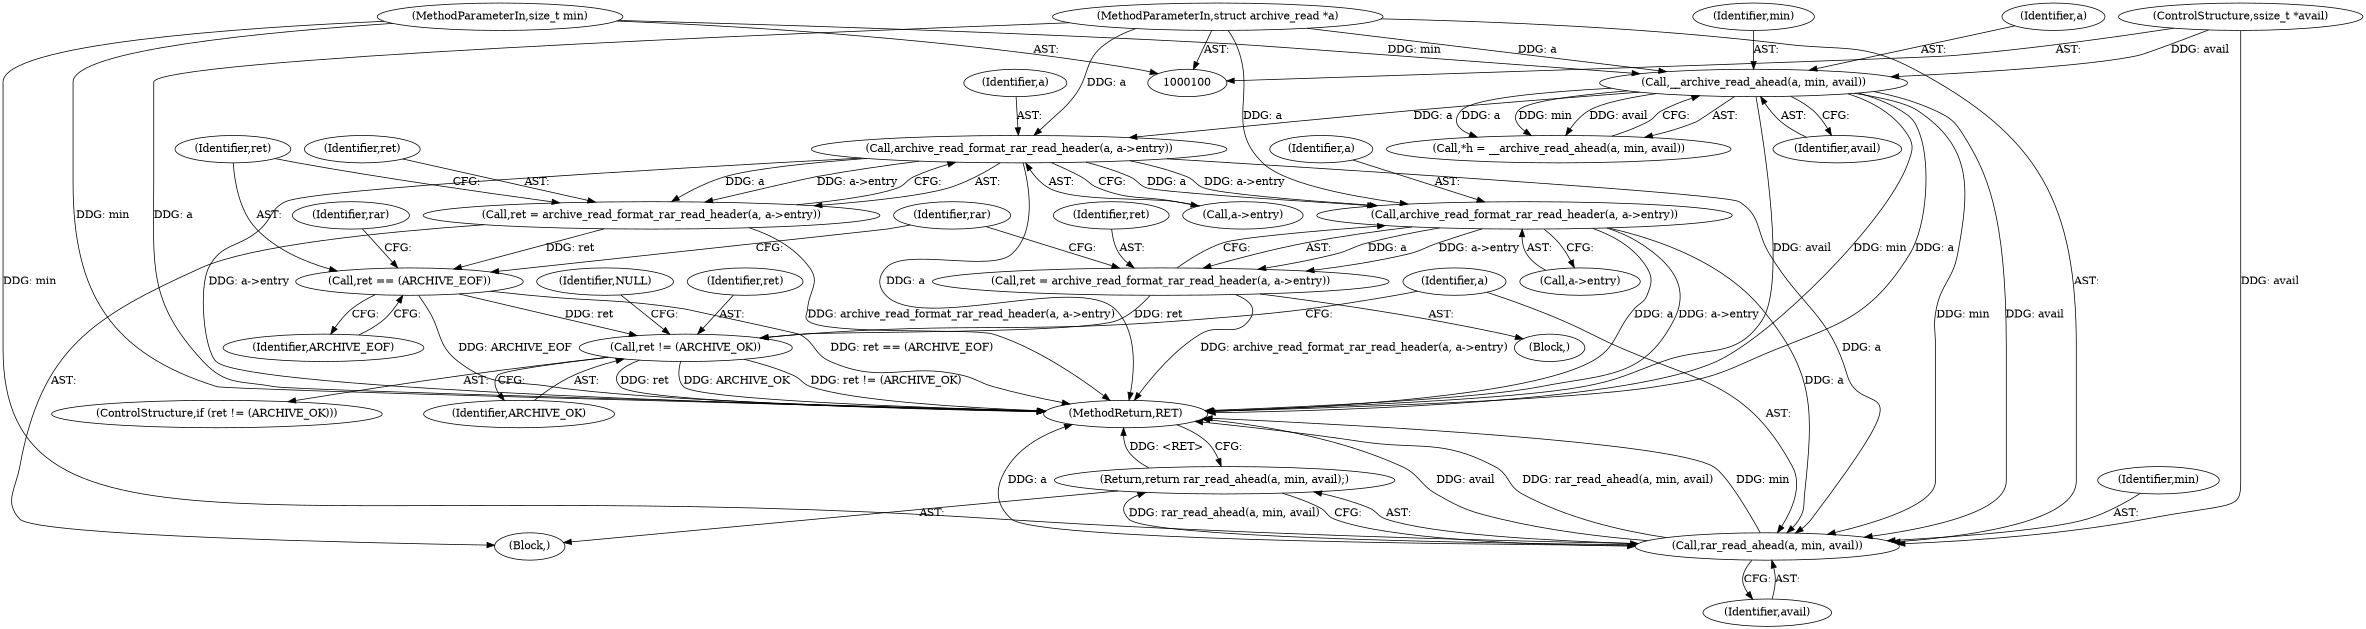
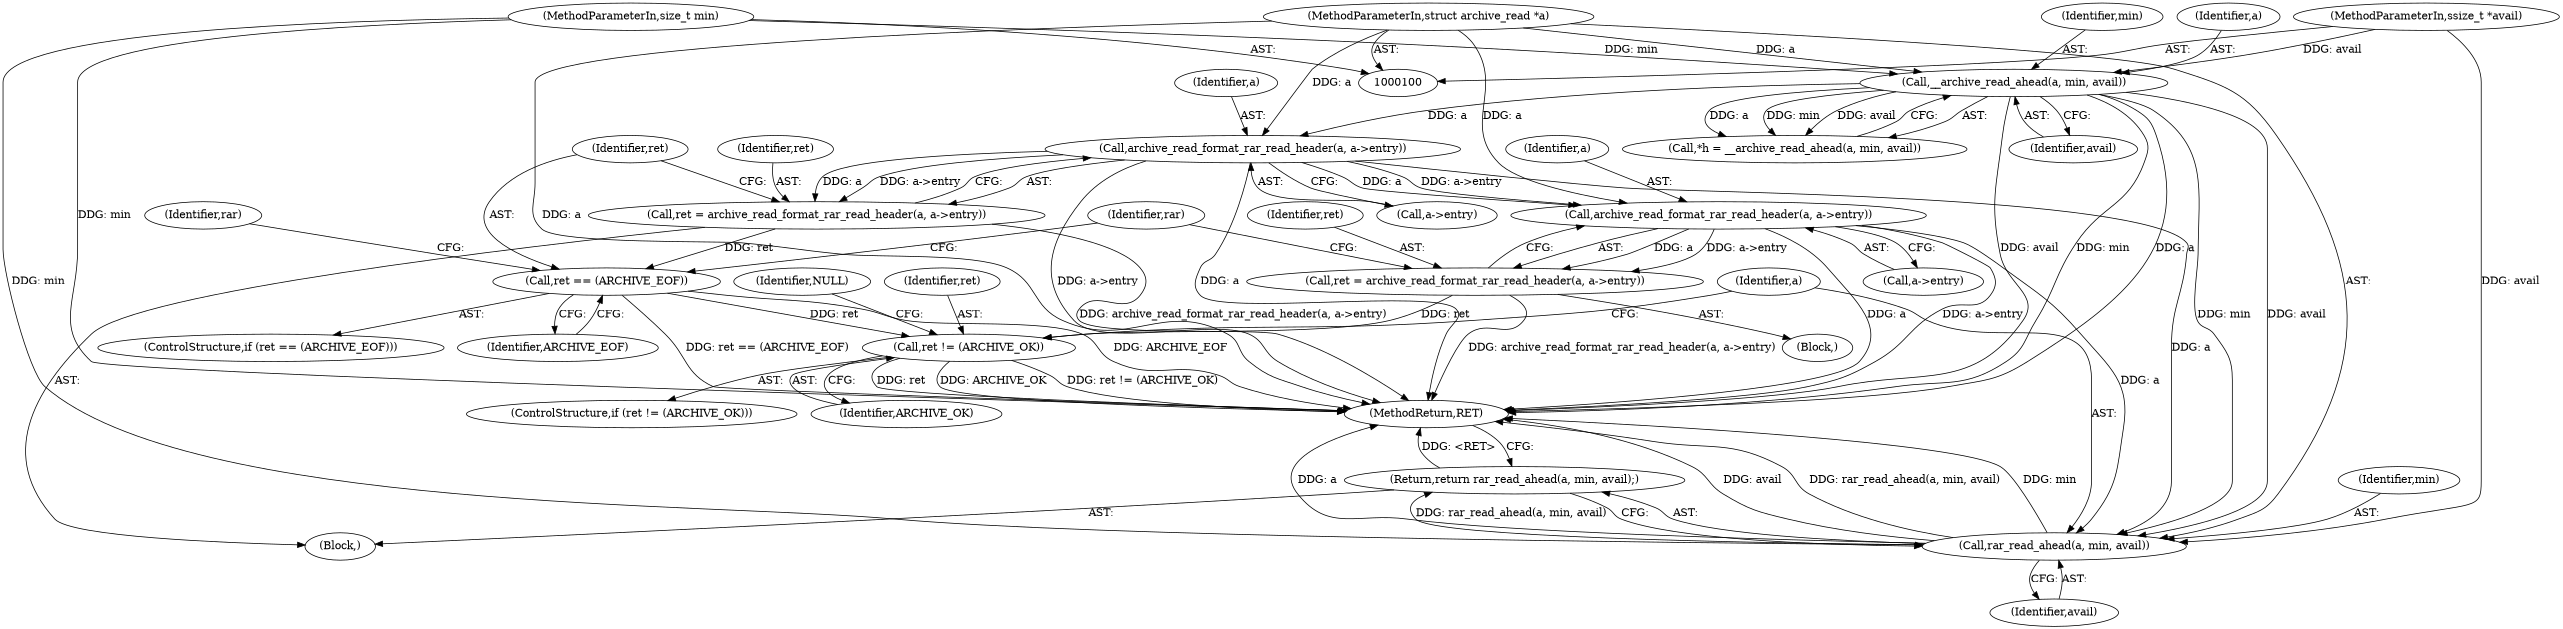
node "(ControlStructure,ssize_t *avail)": label "(ControlStructure,ssize_t *avail)" -> "(MethodParameterIn,ssize_t *avail)"
node "(ControlStructure,if (ret == (ARCHIVE_EOF)))": added
